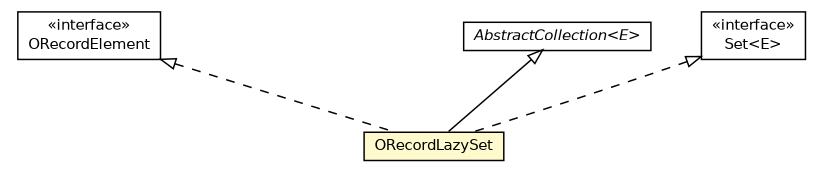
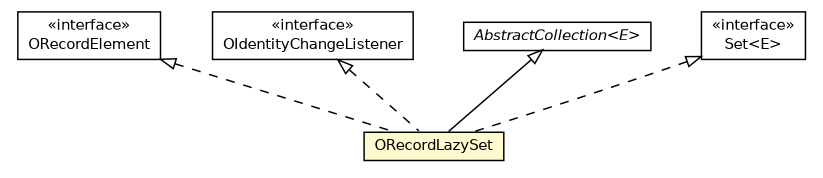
node "OIdentityChangeListener": added
